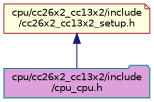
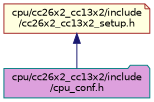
node "cpu/cc26x2_cc13x2/include /cpu_cpu.h": label "cpu/cc26x2_cc13x2/include /cpu_cpu.h" -> "cpu/cc26x2_cc13x2/include /cpu_conf.h"
